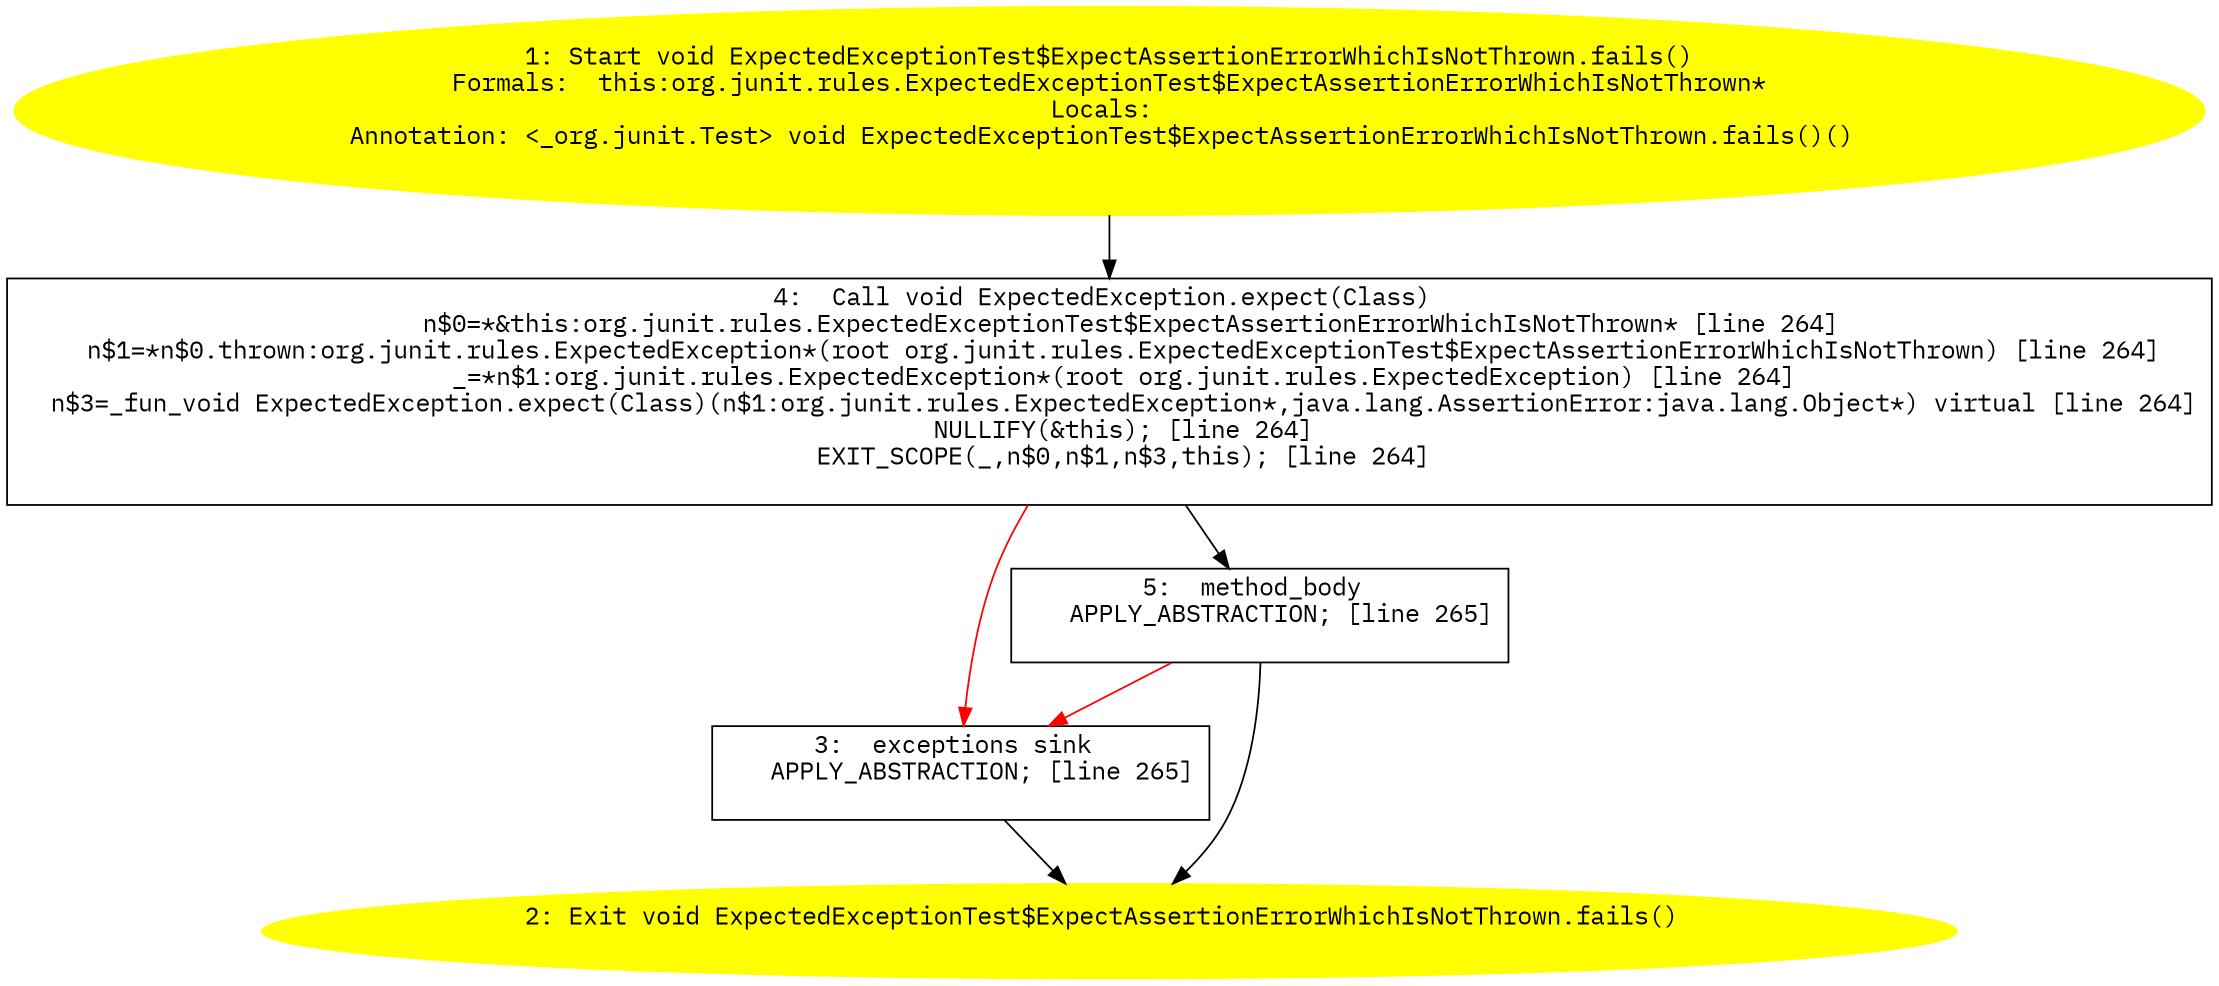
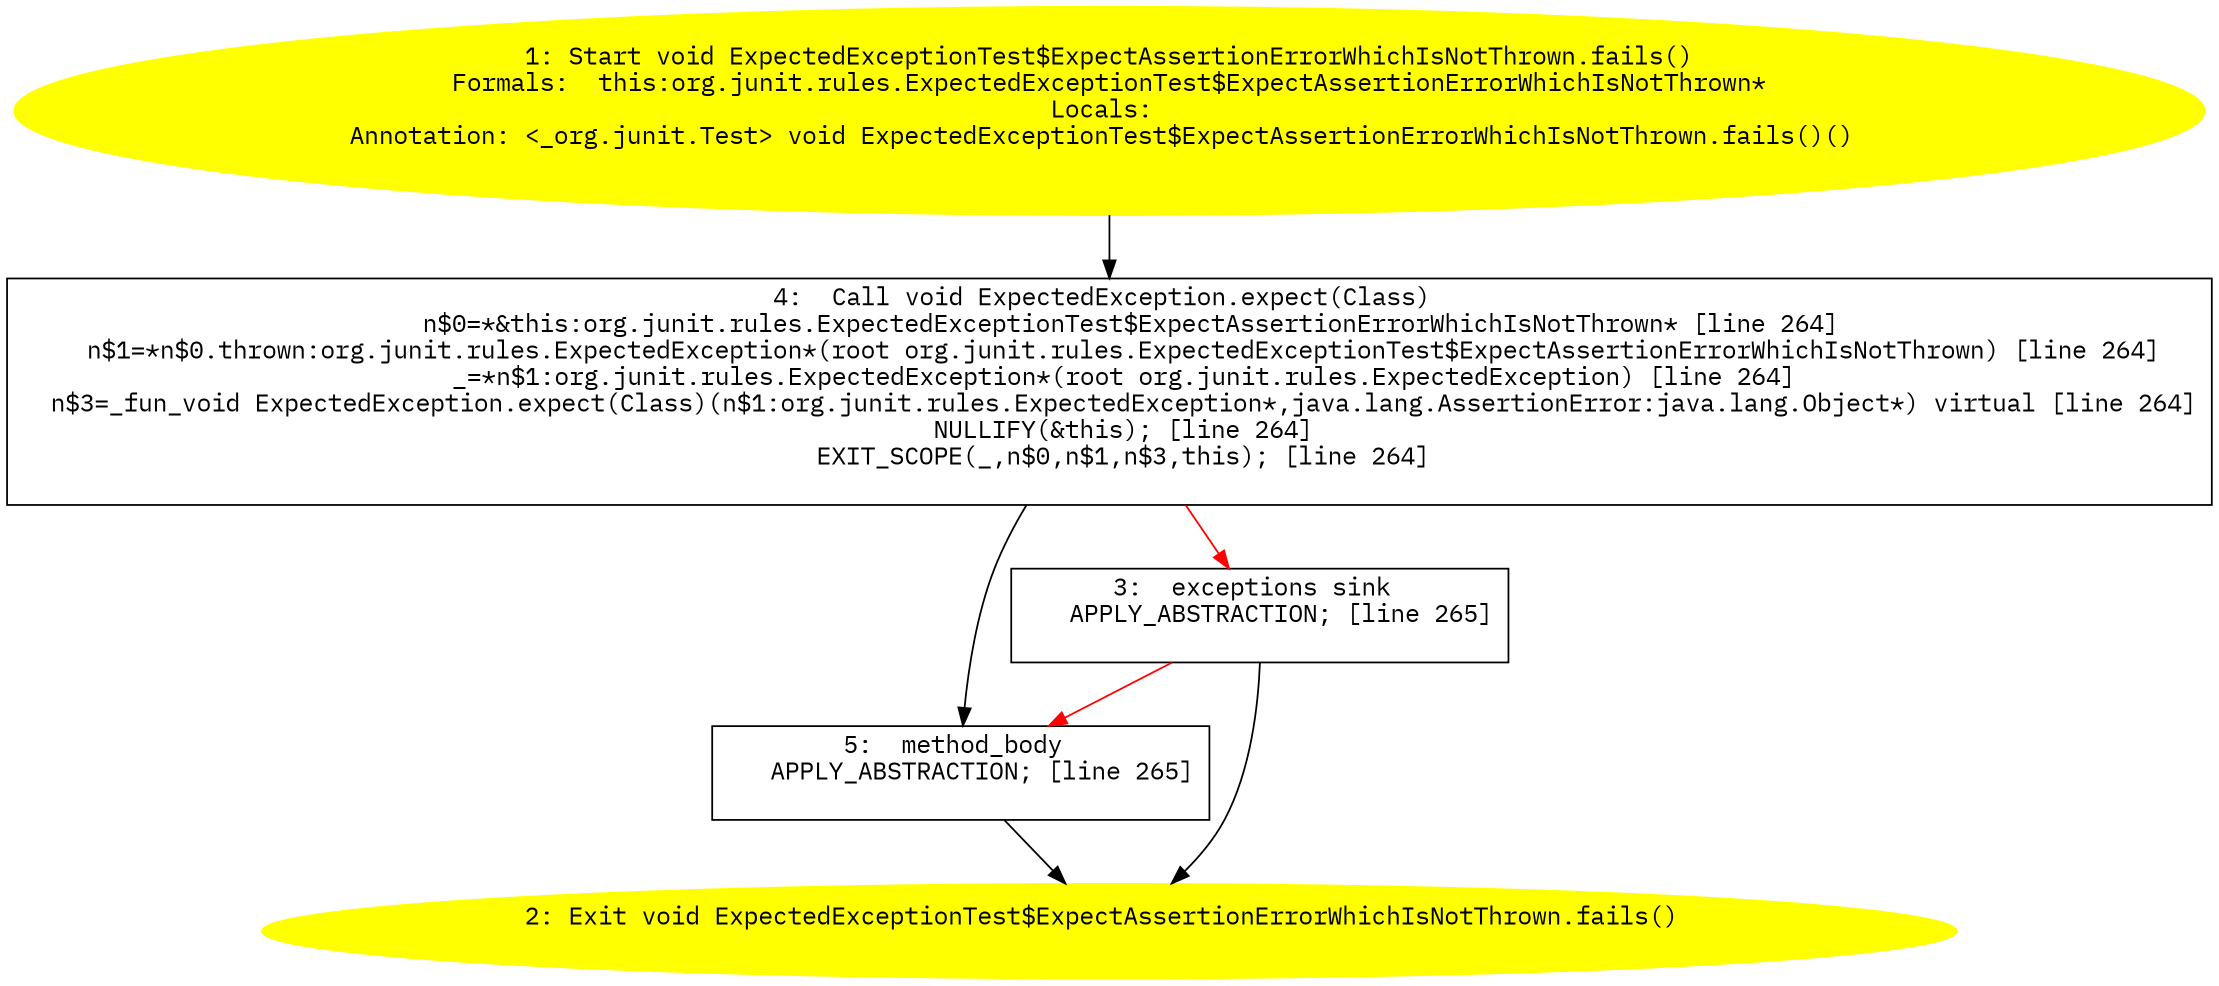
edge "5:  method_body APPLY_ABSTRACTION; [line 265]" -> "3:  exceptions sink APPLY_ABSTRACTION; [line 265]": reversed
